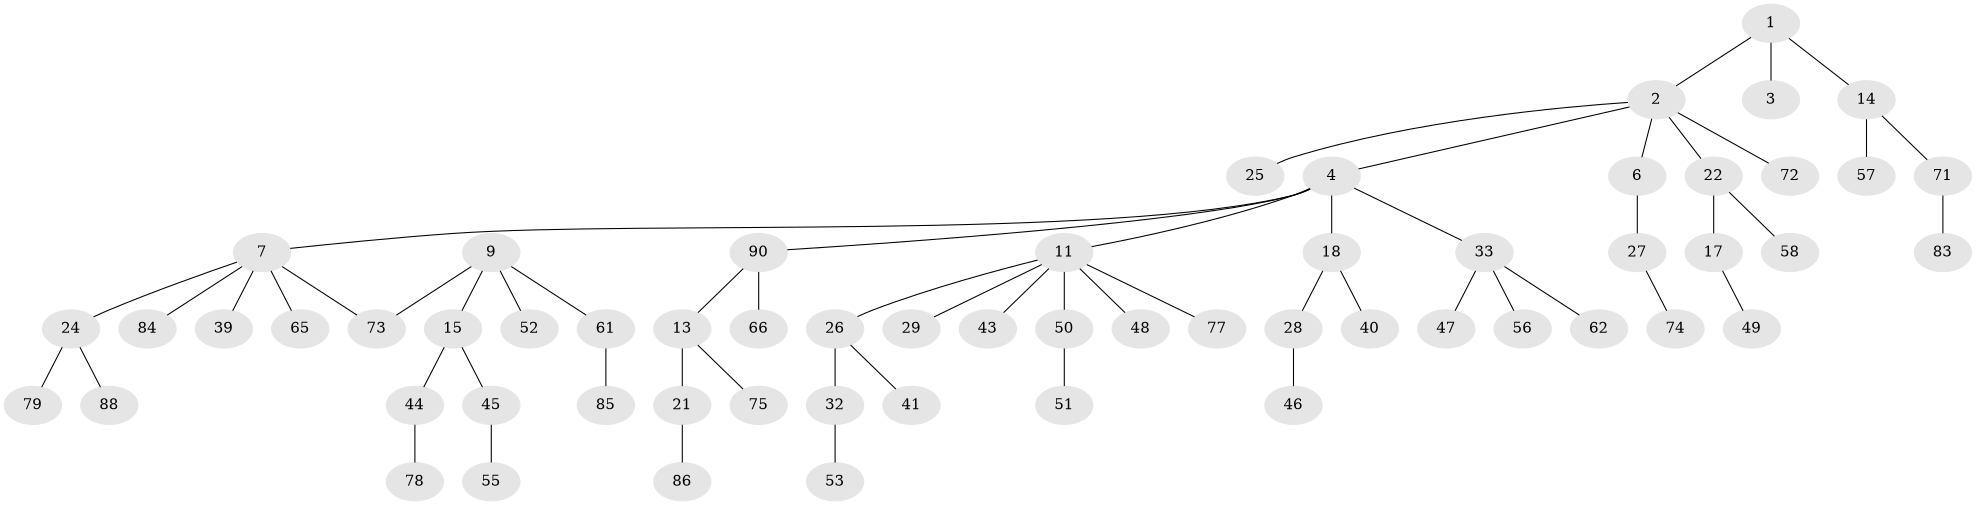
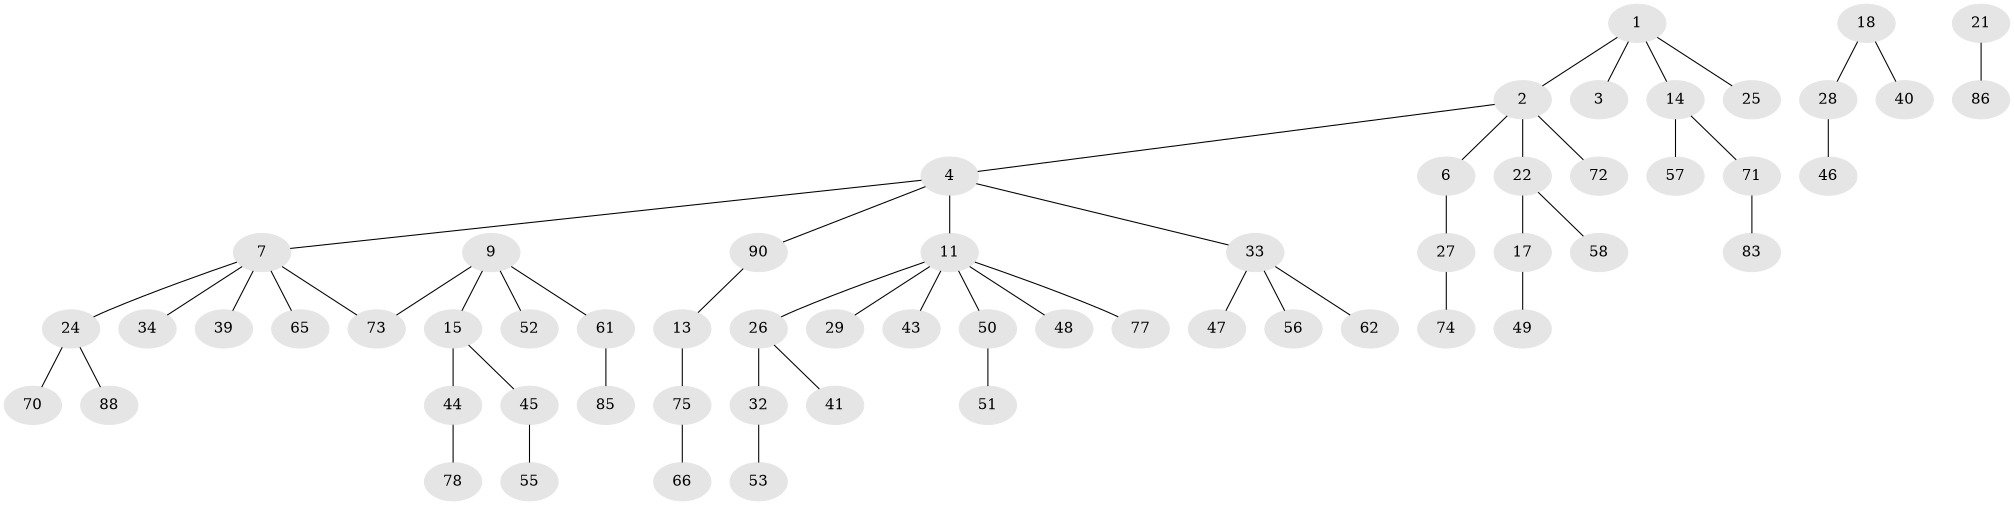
edge "2" -- "25": now "1" -- "25"
edge "4" -- "18": removed
edge "90" -- "66": now "75" -- "66"
node "84": label "84" -> "34"
edge "13" -- "21": removed
node "79": label "79" -> "70"
